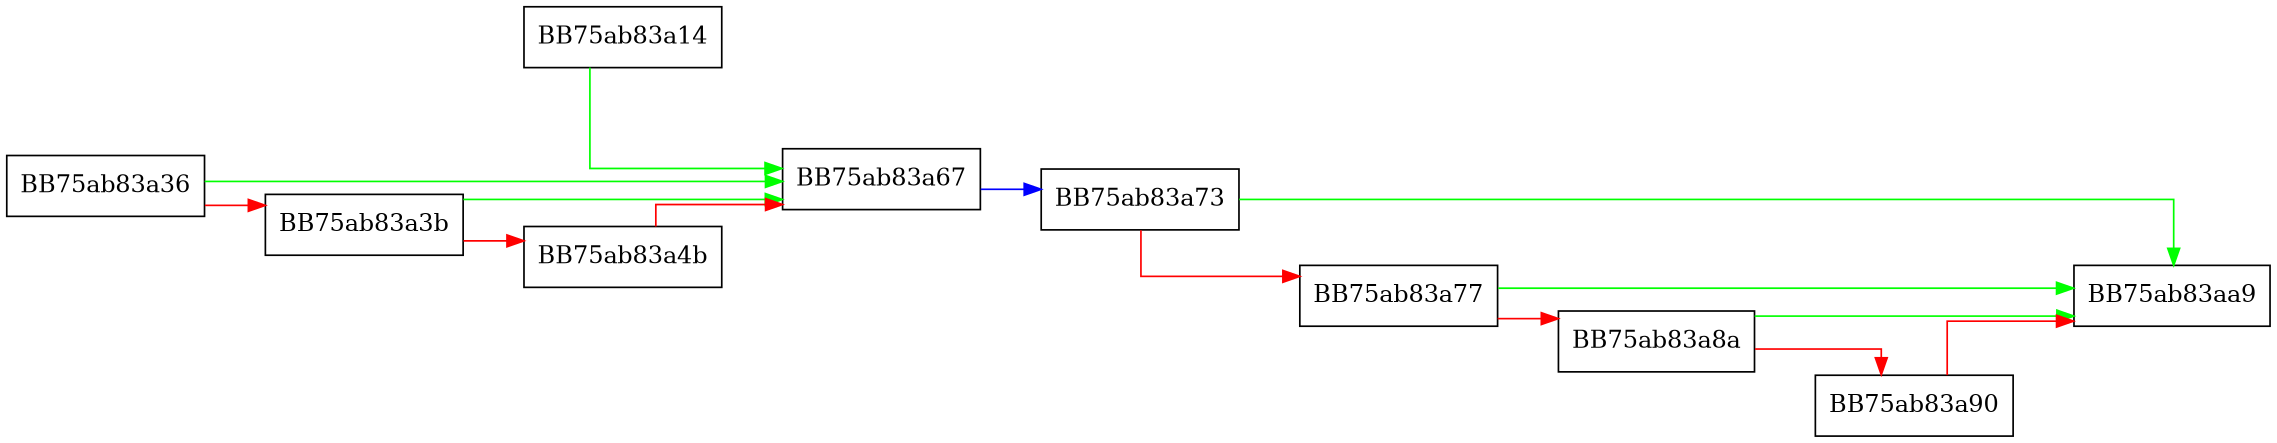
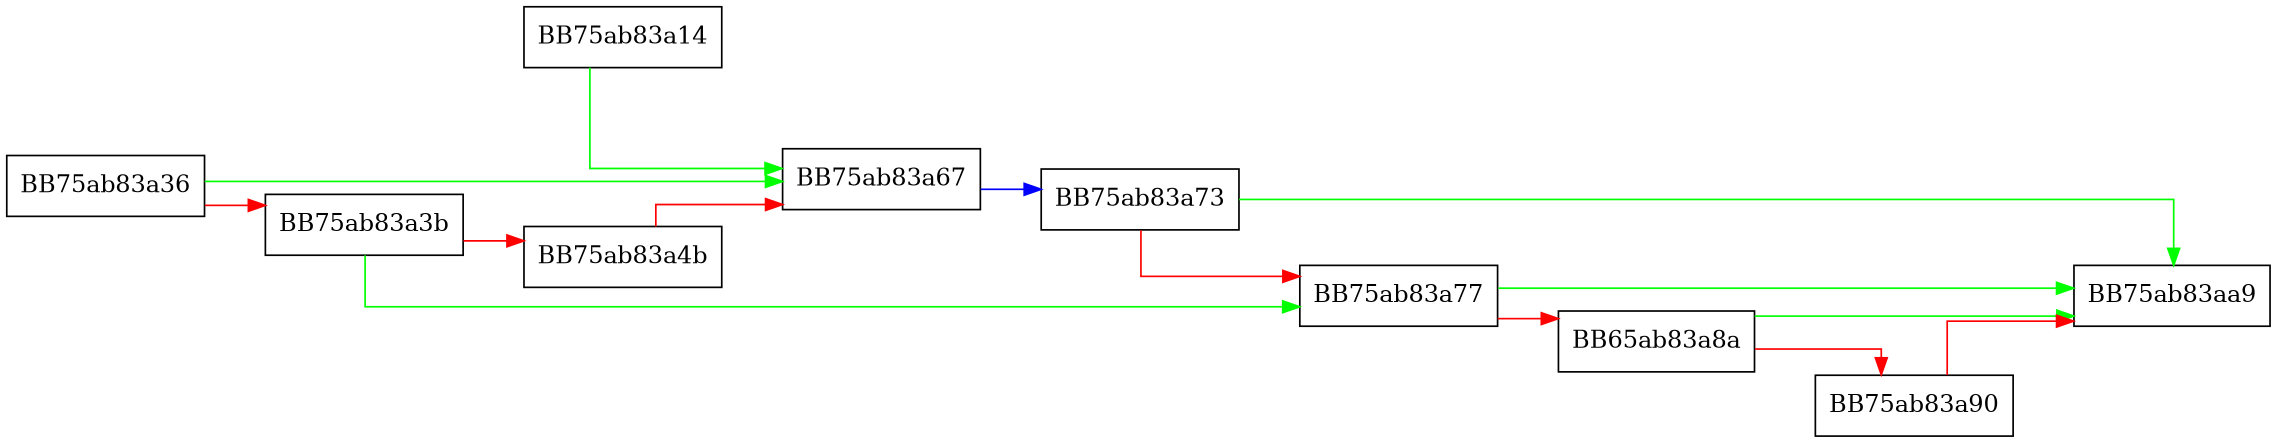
edge "BB75ab83a3b" -> "BB75ab83a67": now "BB75ab83a3b" -> "BB75ab83a77"
node "BB75ab83a8a": label "BB75ab83a8a" -> "BB65ab83a8a"
